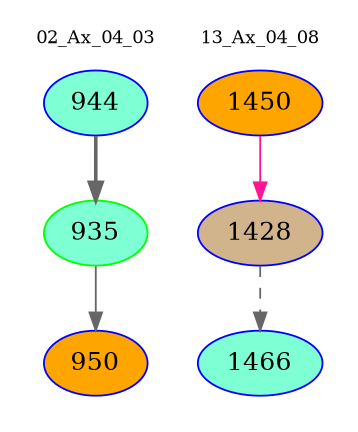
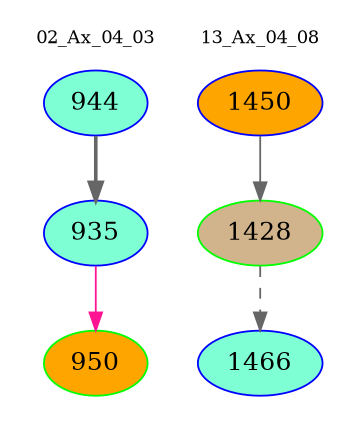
edge "1450" -> "1428": color deeppink -> gray40
node "935": color green -> blue
node "1428": color blue -> green
edge "935" -> "950": color gray40 -> deeppink
node "950": color blue -> green
